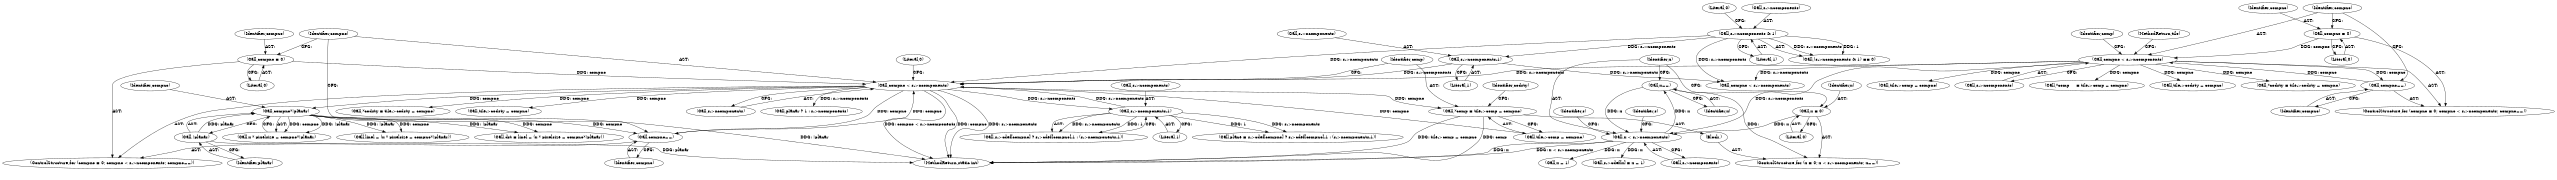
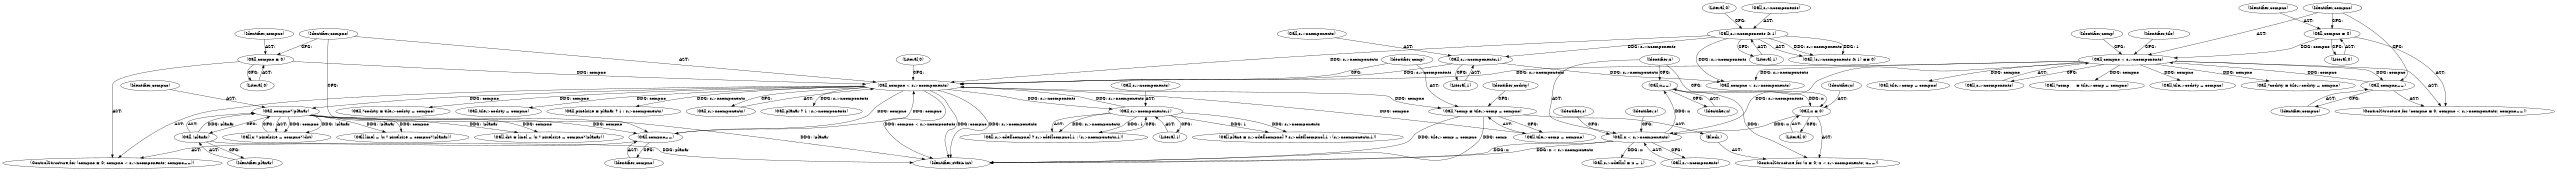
node "(MethodReturn,tile)": label "(MethodReturn,tile)" -> "(Identifier,tile)"
edge "(Call,x++)" -> "(Call,x < s->ncomponents)": now "(Call,x++)" -> "(Call,x = 0)"
node "(Call,pixelsize = planar ? 1 : s->ncomponents)": added
node "(Call,x * pixelsize + compno*!planar)": label "(Call,x * pixelsize + compno*!planar)" -> "(Call,x * pixelsize + compno*!dst)"
node "(MethodReturn,static int)": label "(MethodReturn,static int)" -> "(Identifier,static int)"
node "(Call,x + 1)": removed
